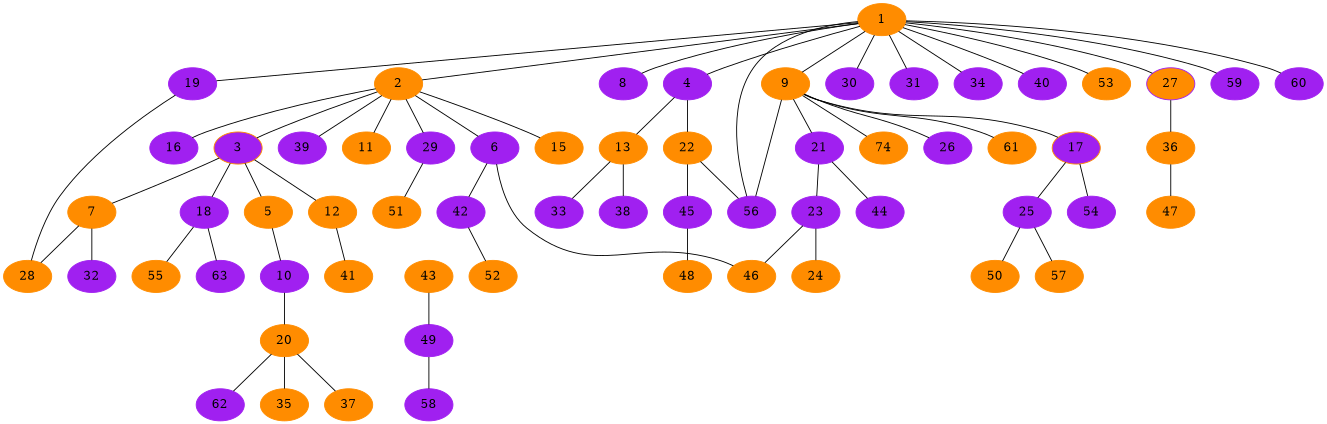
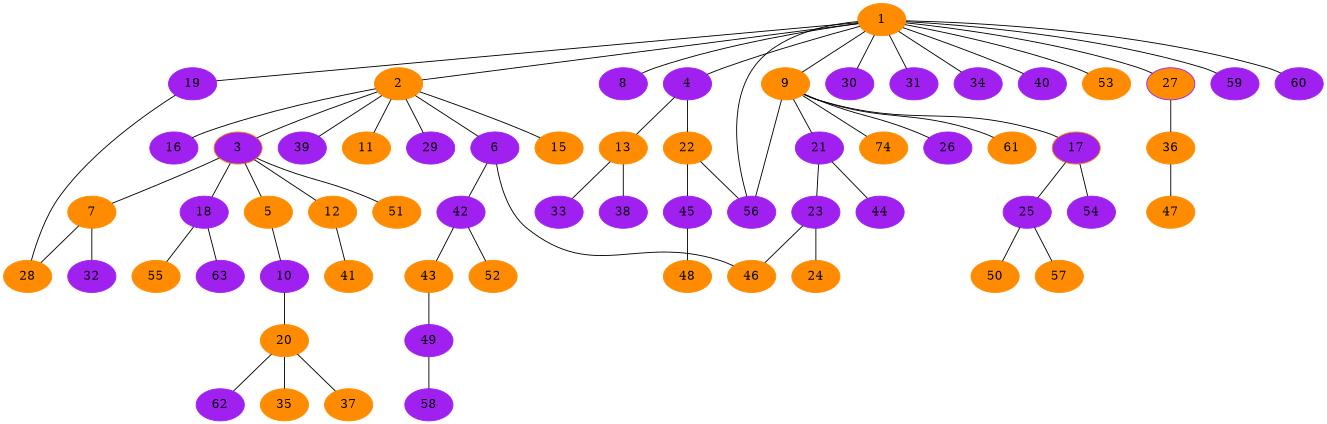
edge "29" -- "51": now "3" -- "51"
edge "42" -- "43": added
